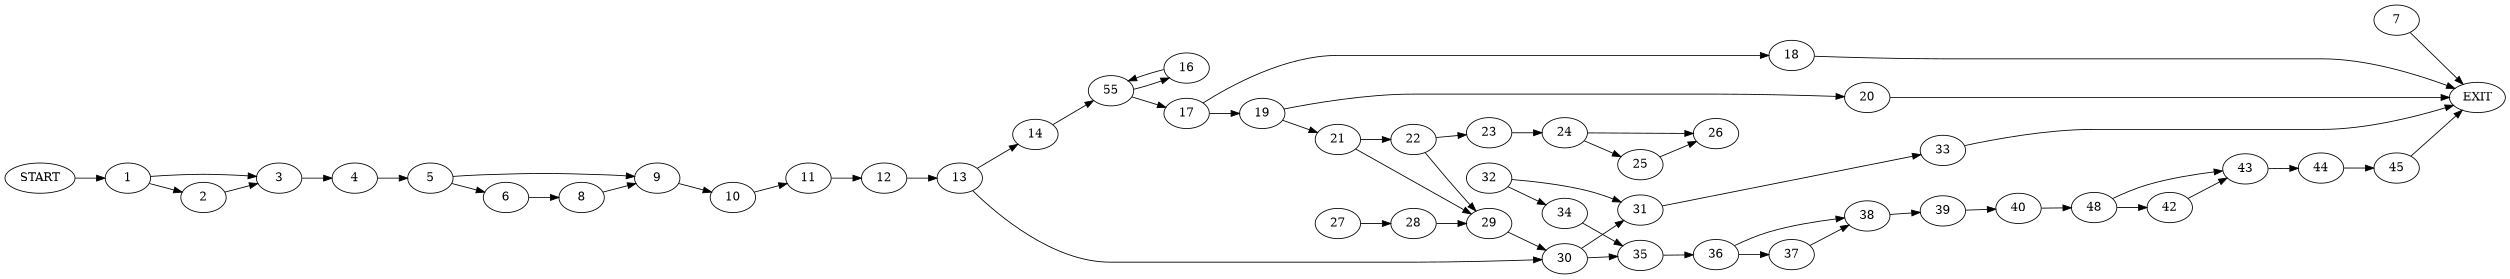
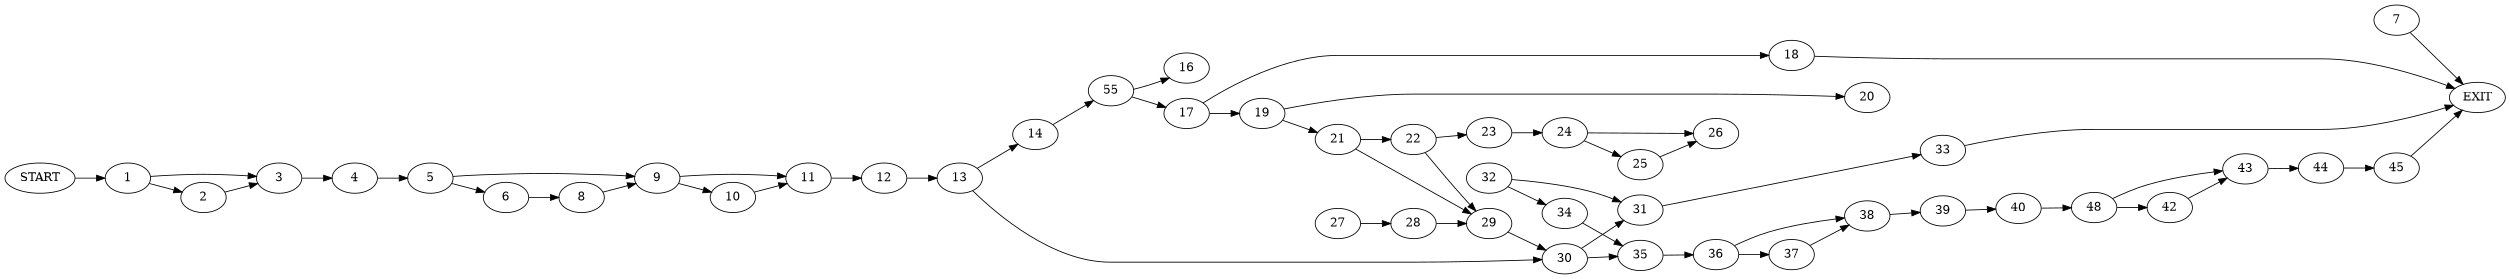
edge "16" -> "55": removed
edge "20" -> "EXIT": removed
edge "9" -> "11": added
